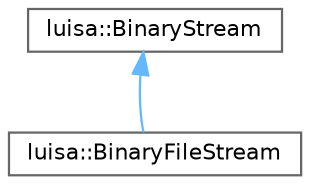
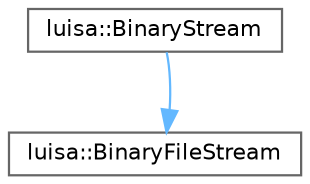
edge "luisa::BinaryFileStream" -> "luisa::BinaryStream": reversed
